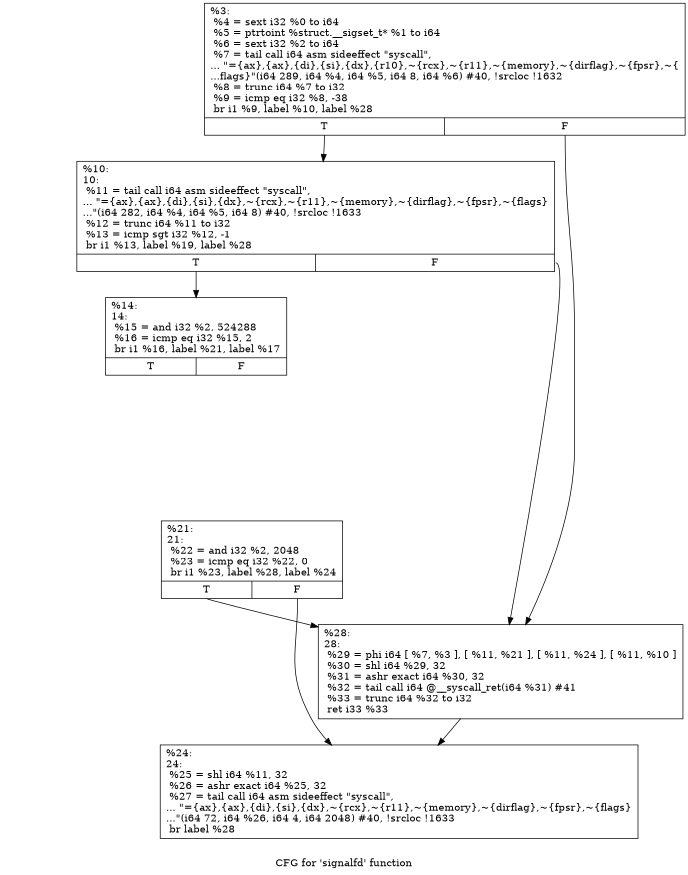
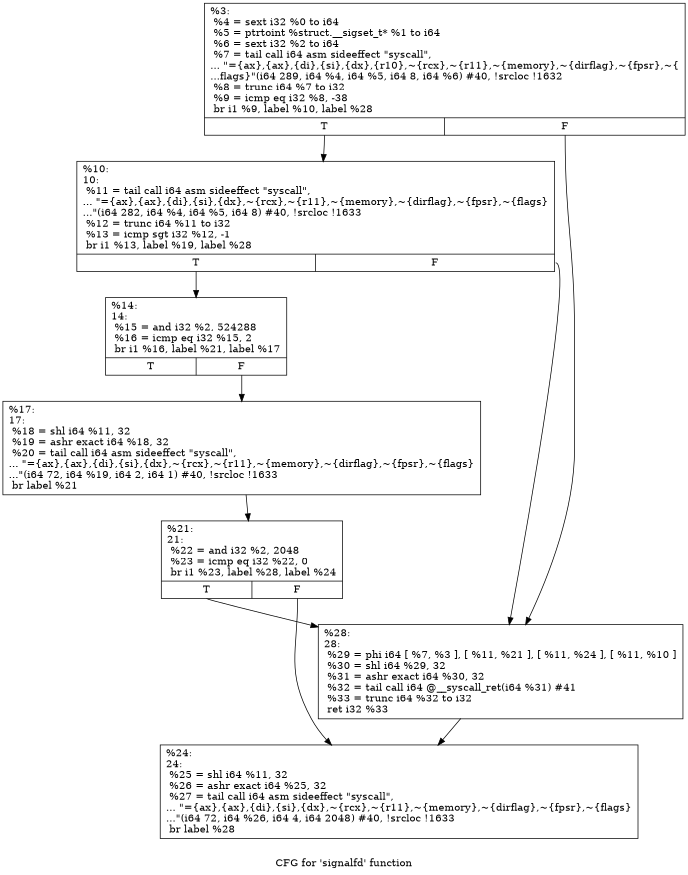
node "%17:": added
node "%28:": text "ret i33 %33" -> "ret i32 %33"
